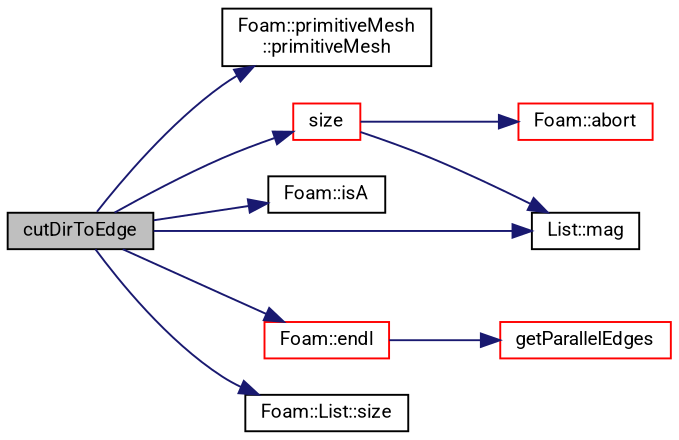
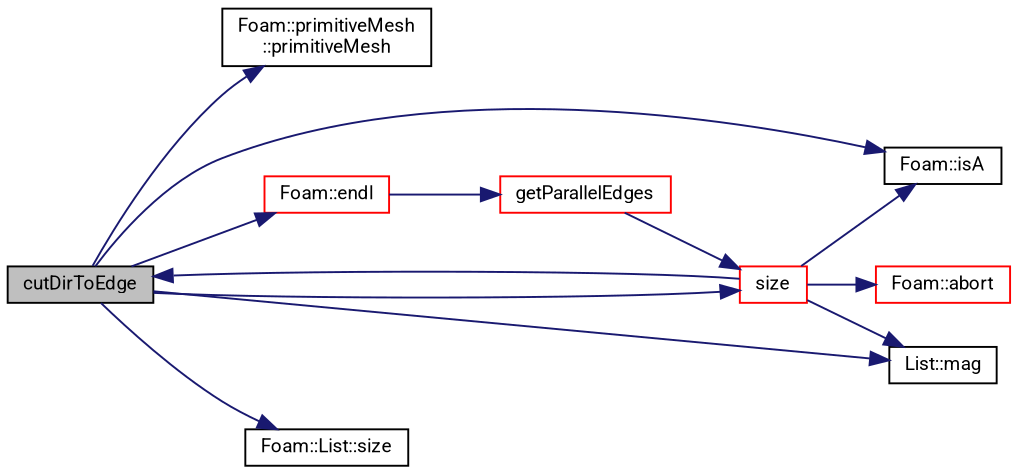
edge "size" -> "Foam::isA": added
edge "getParallelEdges" -> "size": added
edge "size" -> "cutDirToEdge": added
